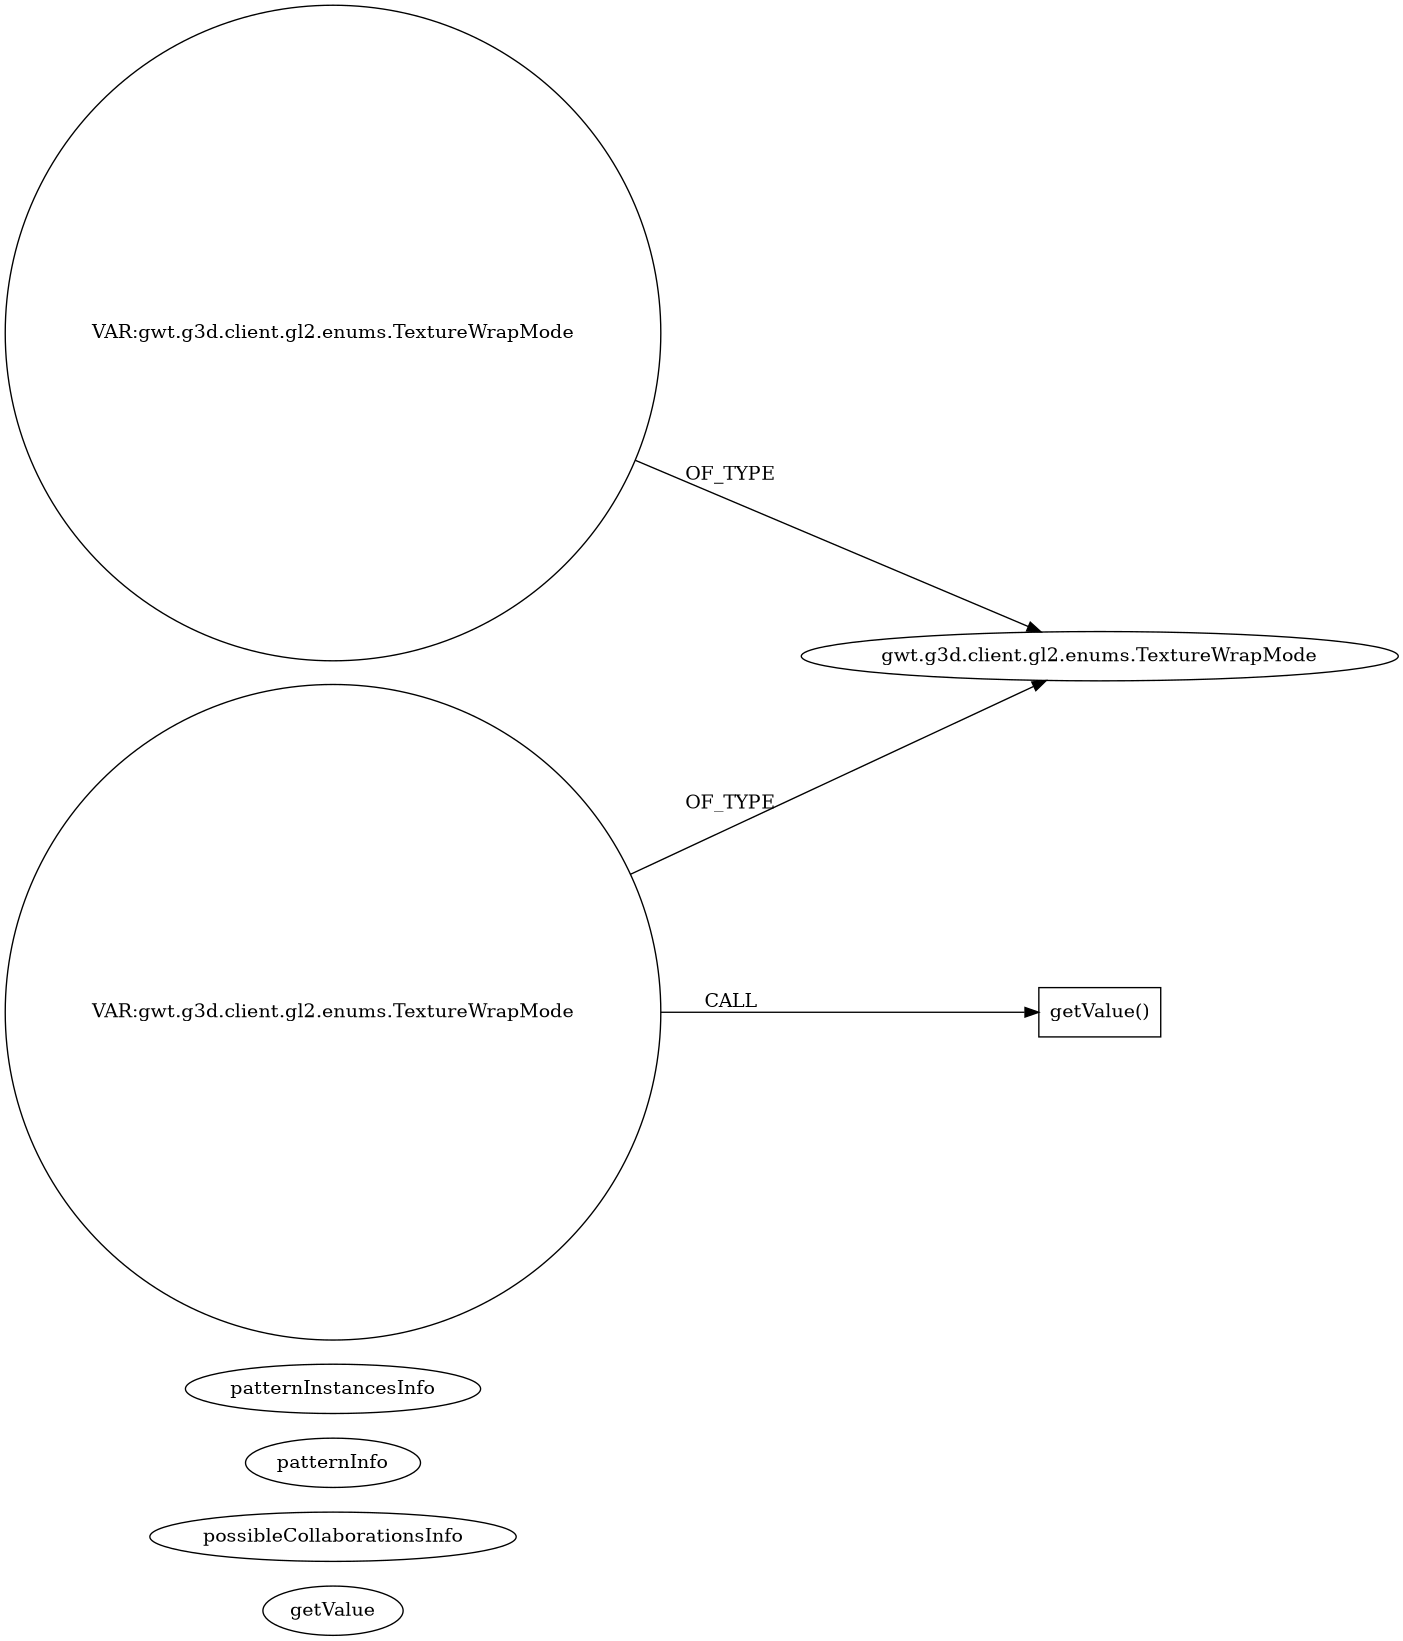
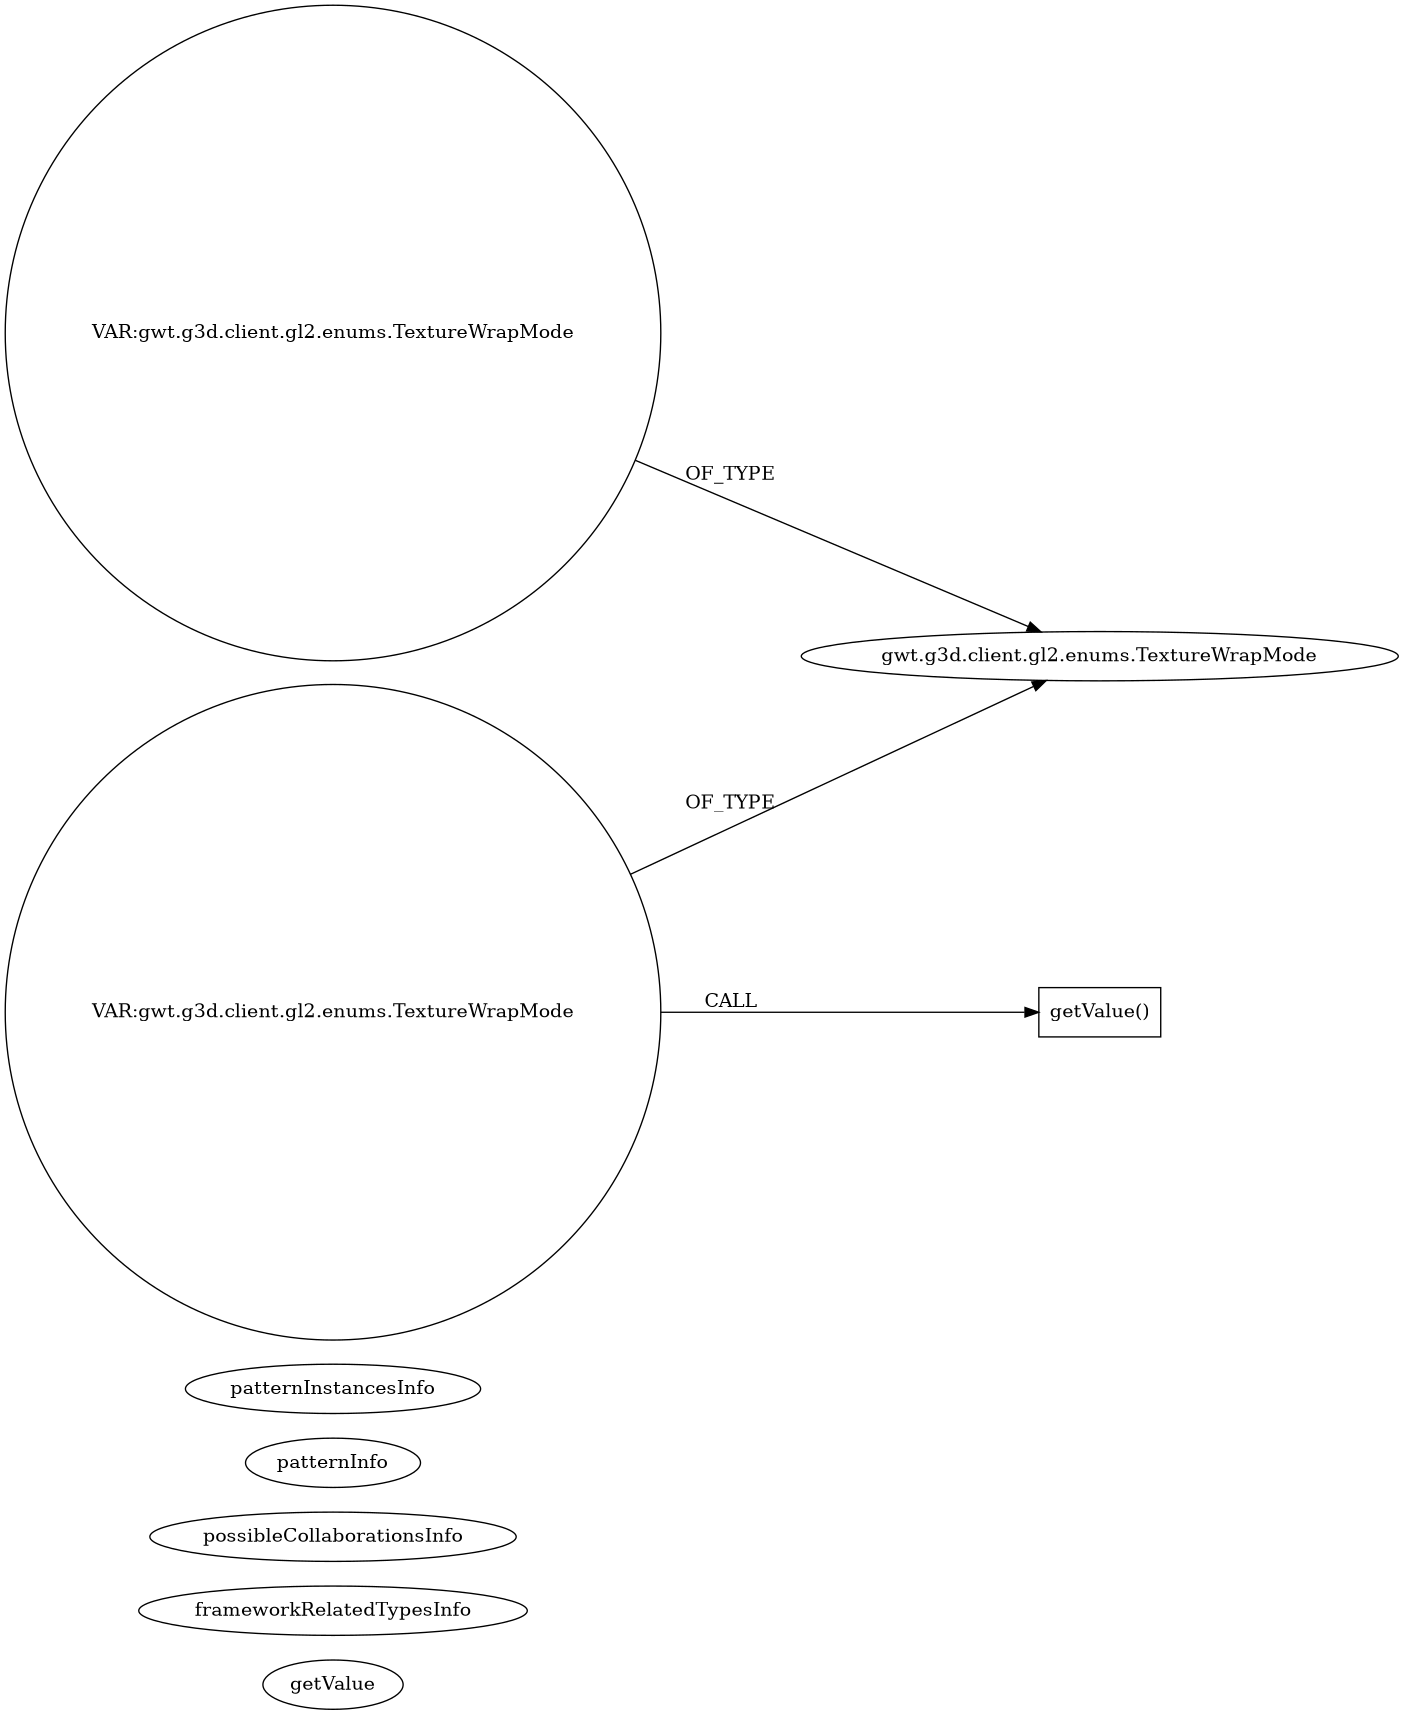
node "frameworkRelatedTypesInfo": added
